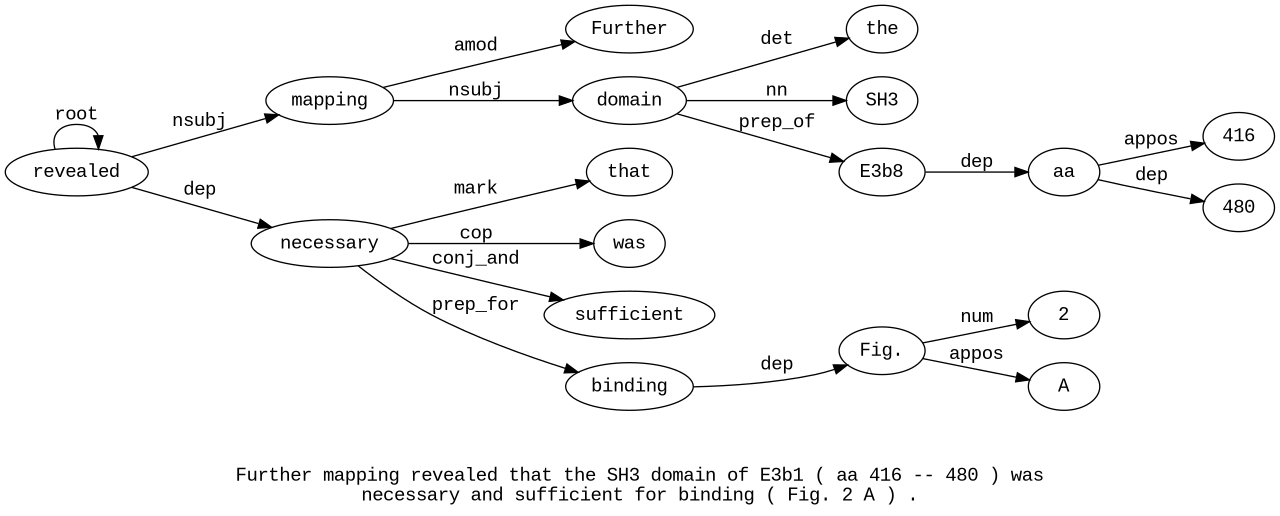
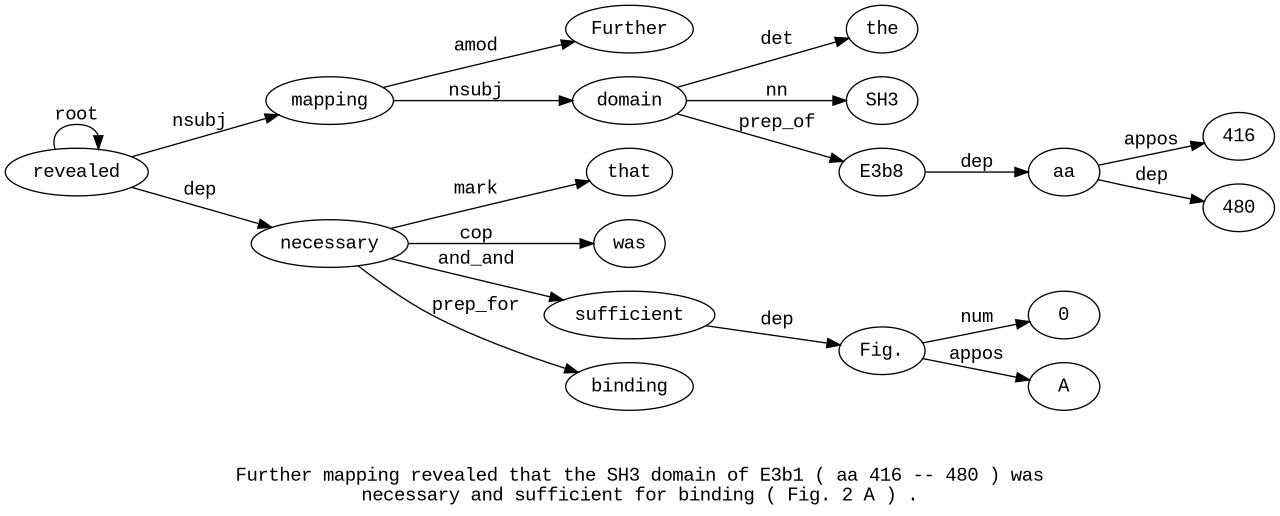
edge "necessary" -> "sufficient": label "conj_and" -> "and_and"
node "2": label "2" -> "0"
edge "binding" -> "Fig.": now "sufficient" -> "Fig."
